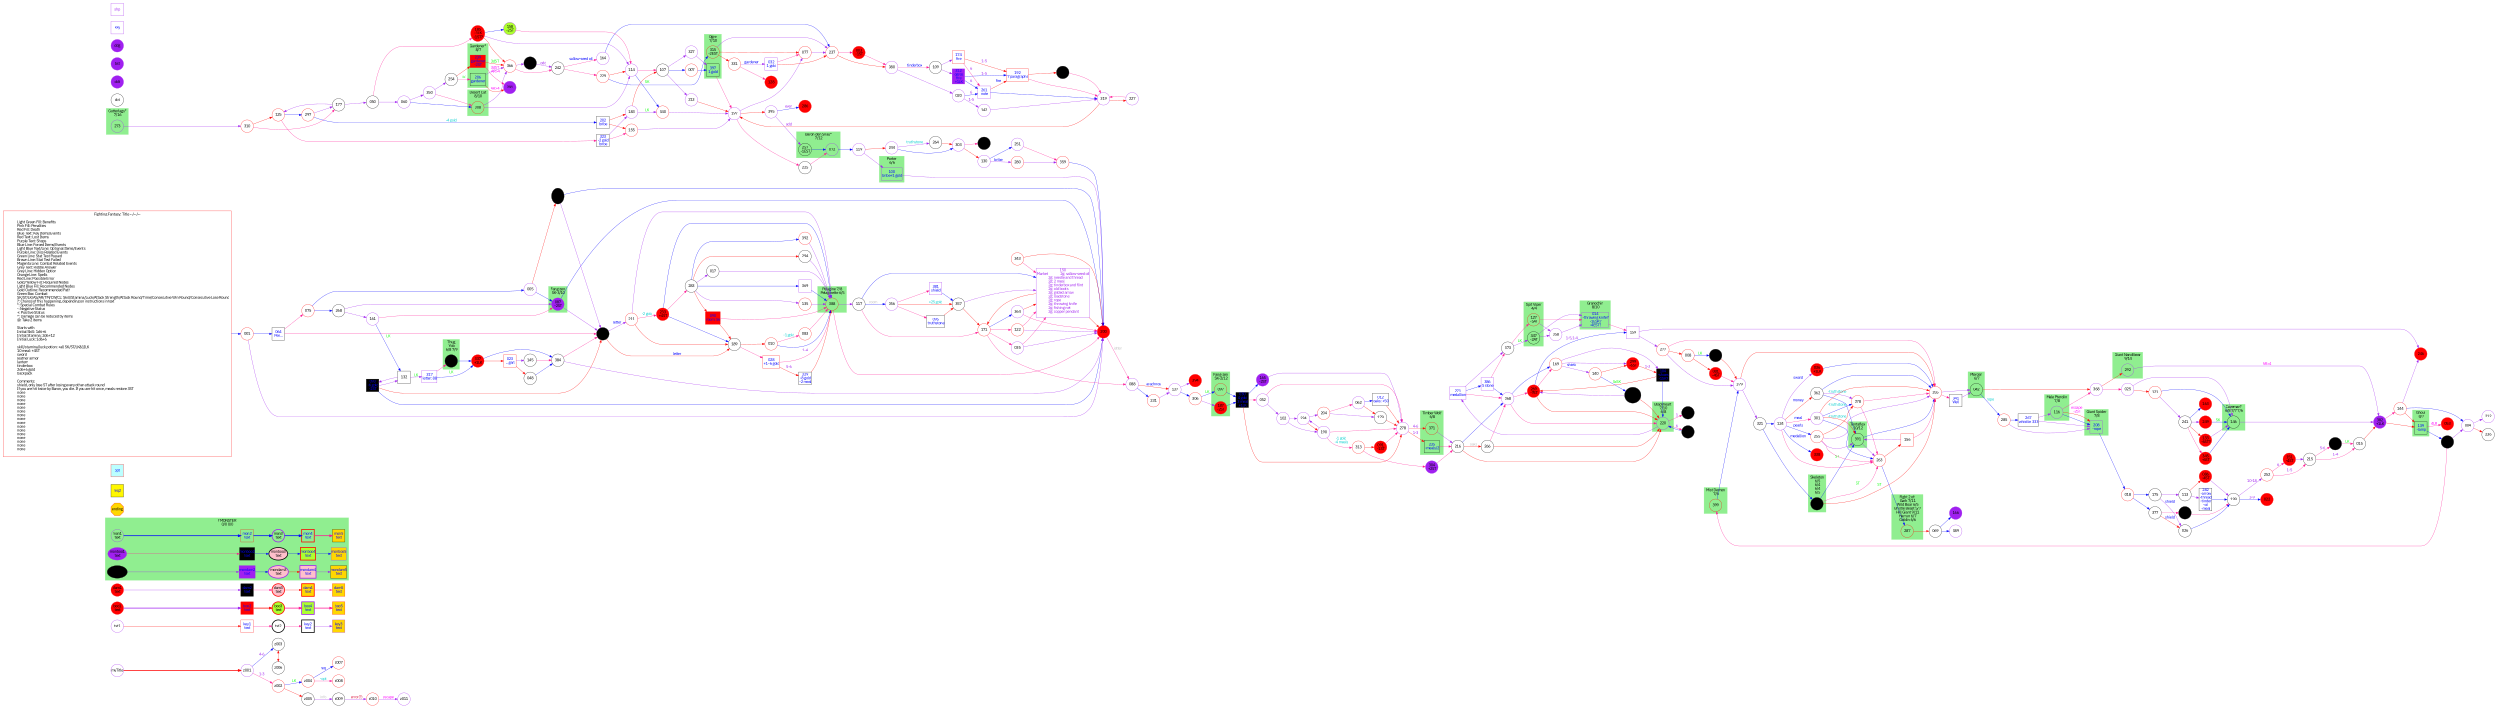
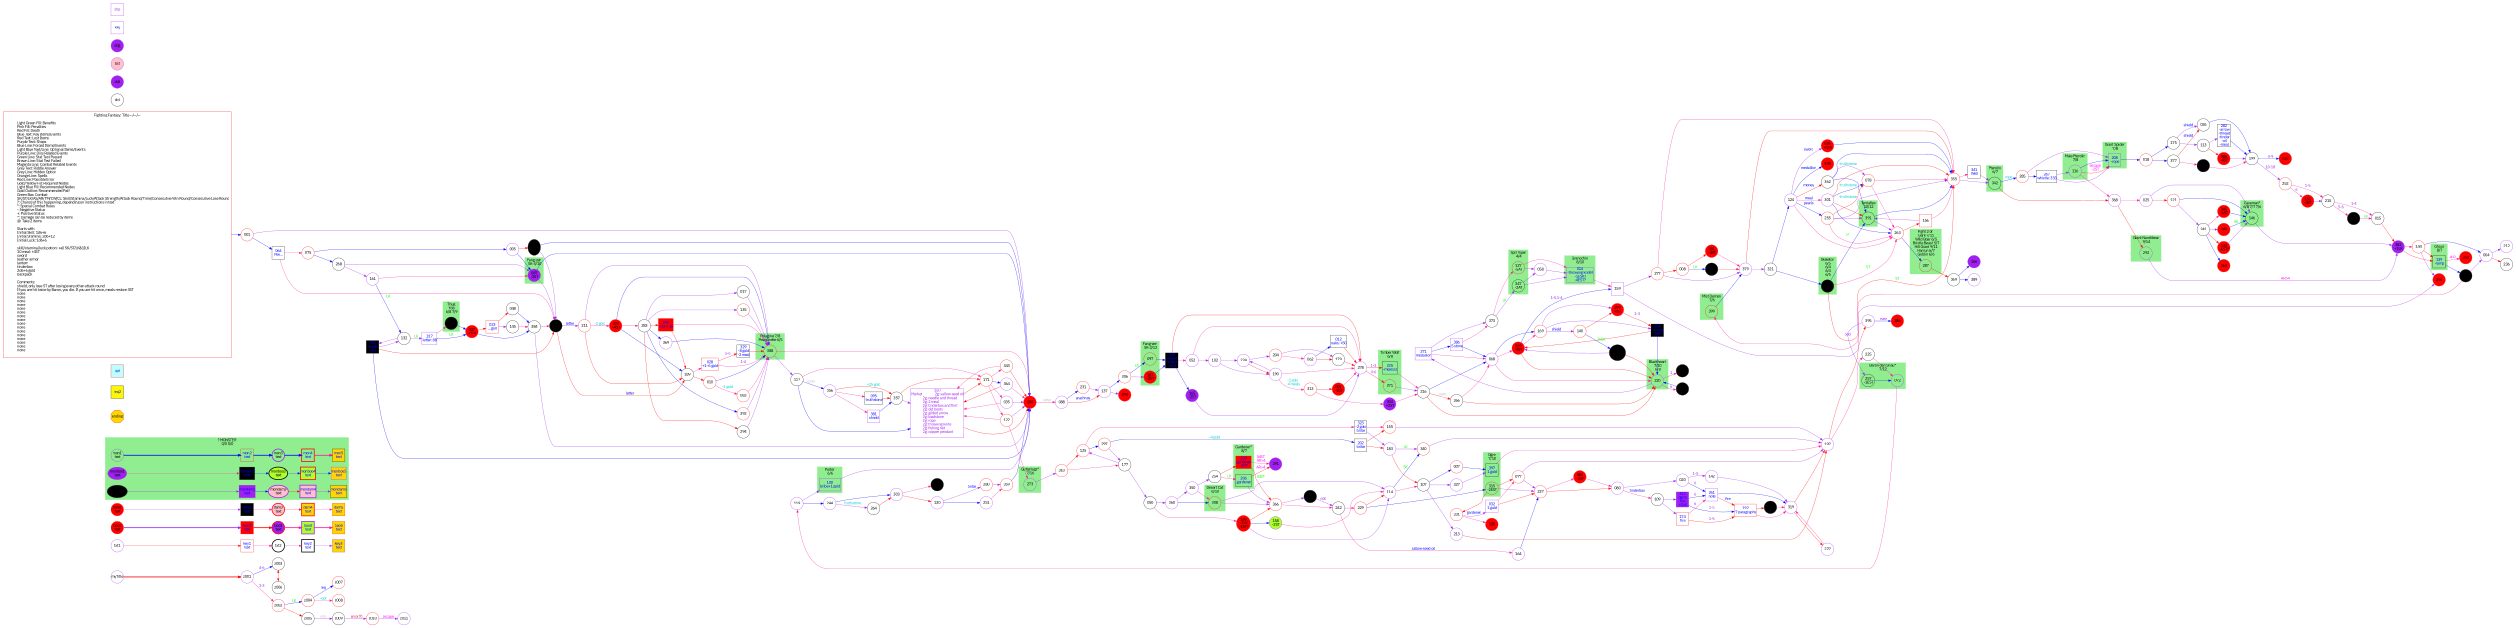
node "bst": fillcolor purple -> pink
edge "197" -> "077": reversed
edge "119" -> "244": color red -> blue
edge "072" -> "119": color blue -> deeppink
node "369": shape box -> ellipse
edge "171" -> "088": now "171" -> "343"
node "132": shape box -> ellipse
edge "122" -> "273": added
node "monboo3 text": fillcolor pink -> greenyellow
node "boo3 text": fillcolor greenyellow -> purple
